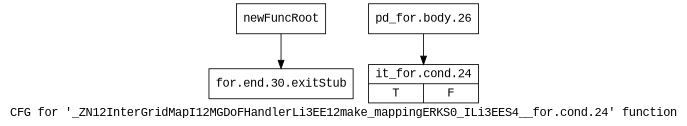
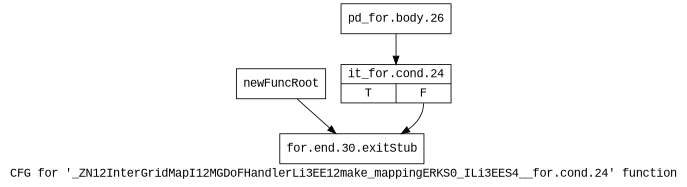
edge "it_for.cond.24" -> "for.end.30.exitStub": added
